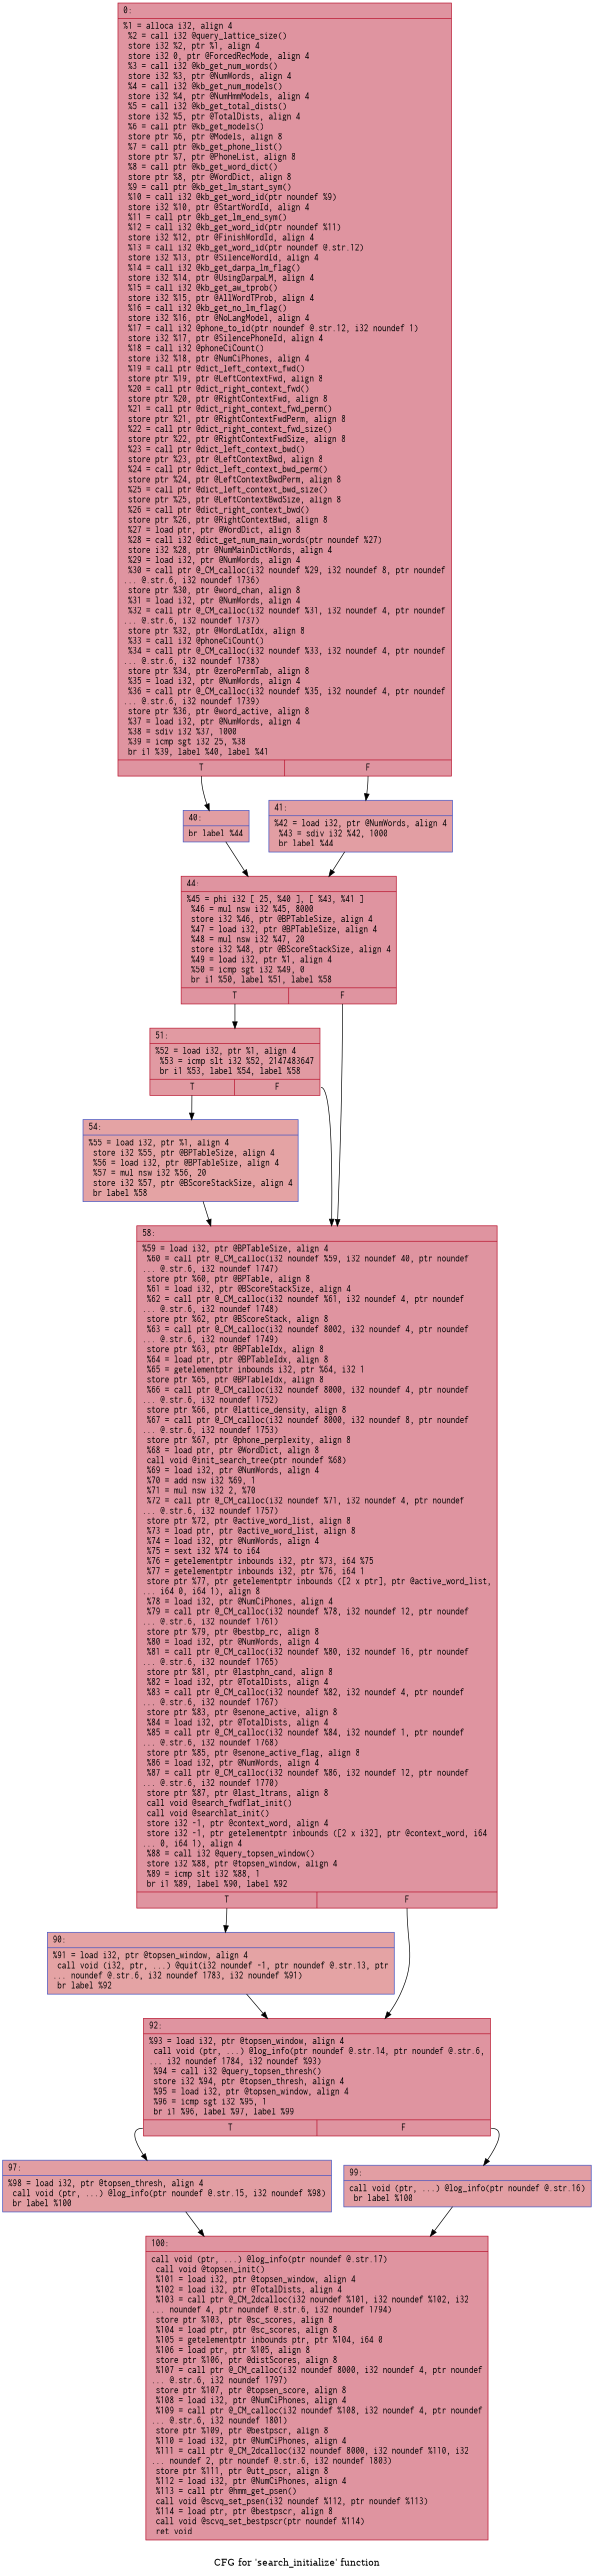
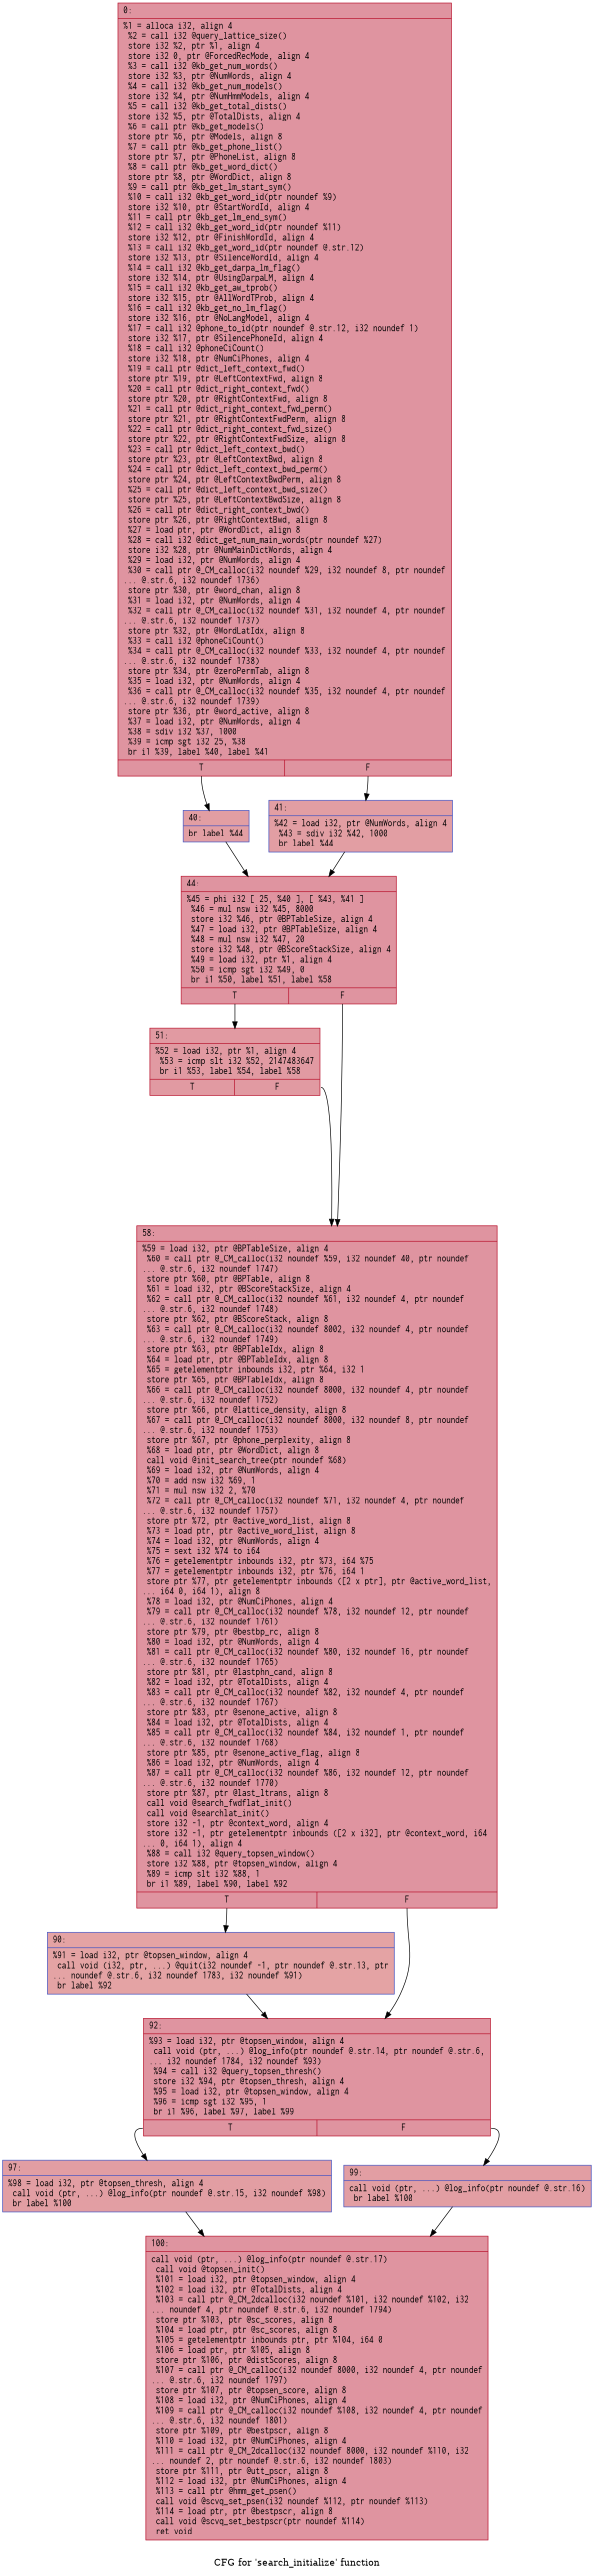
node "54:": removed
